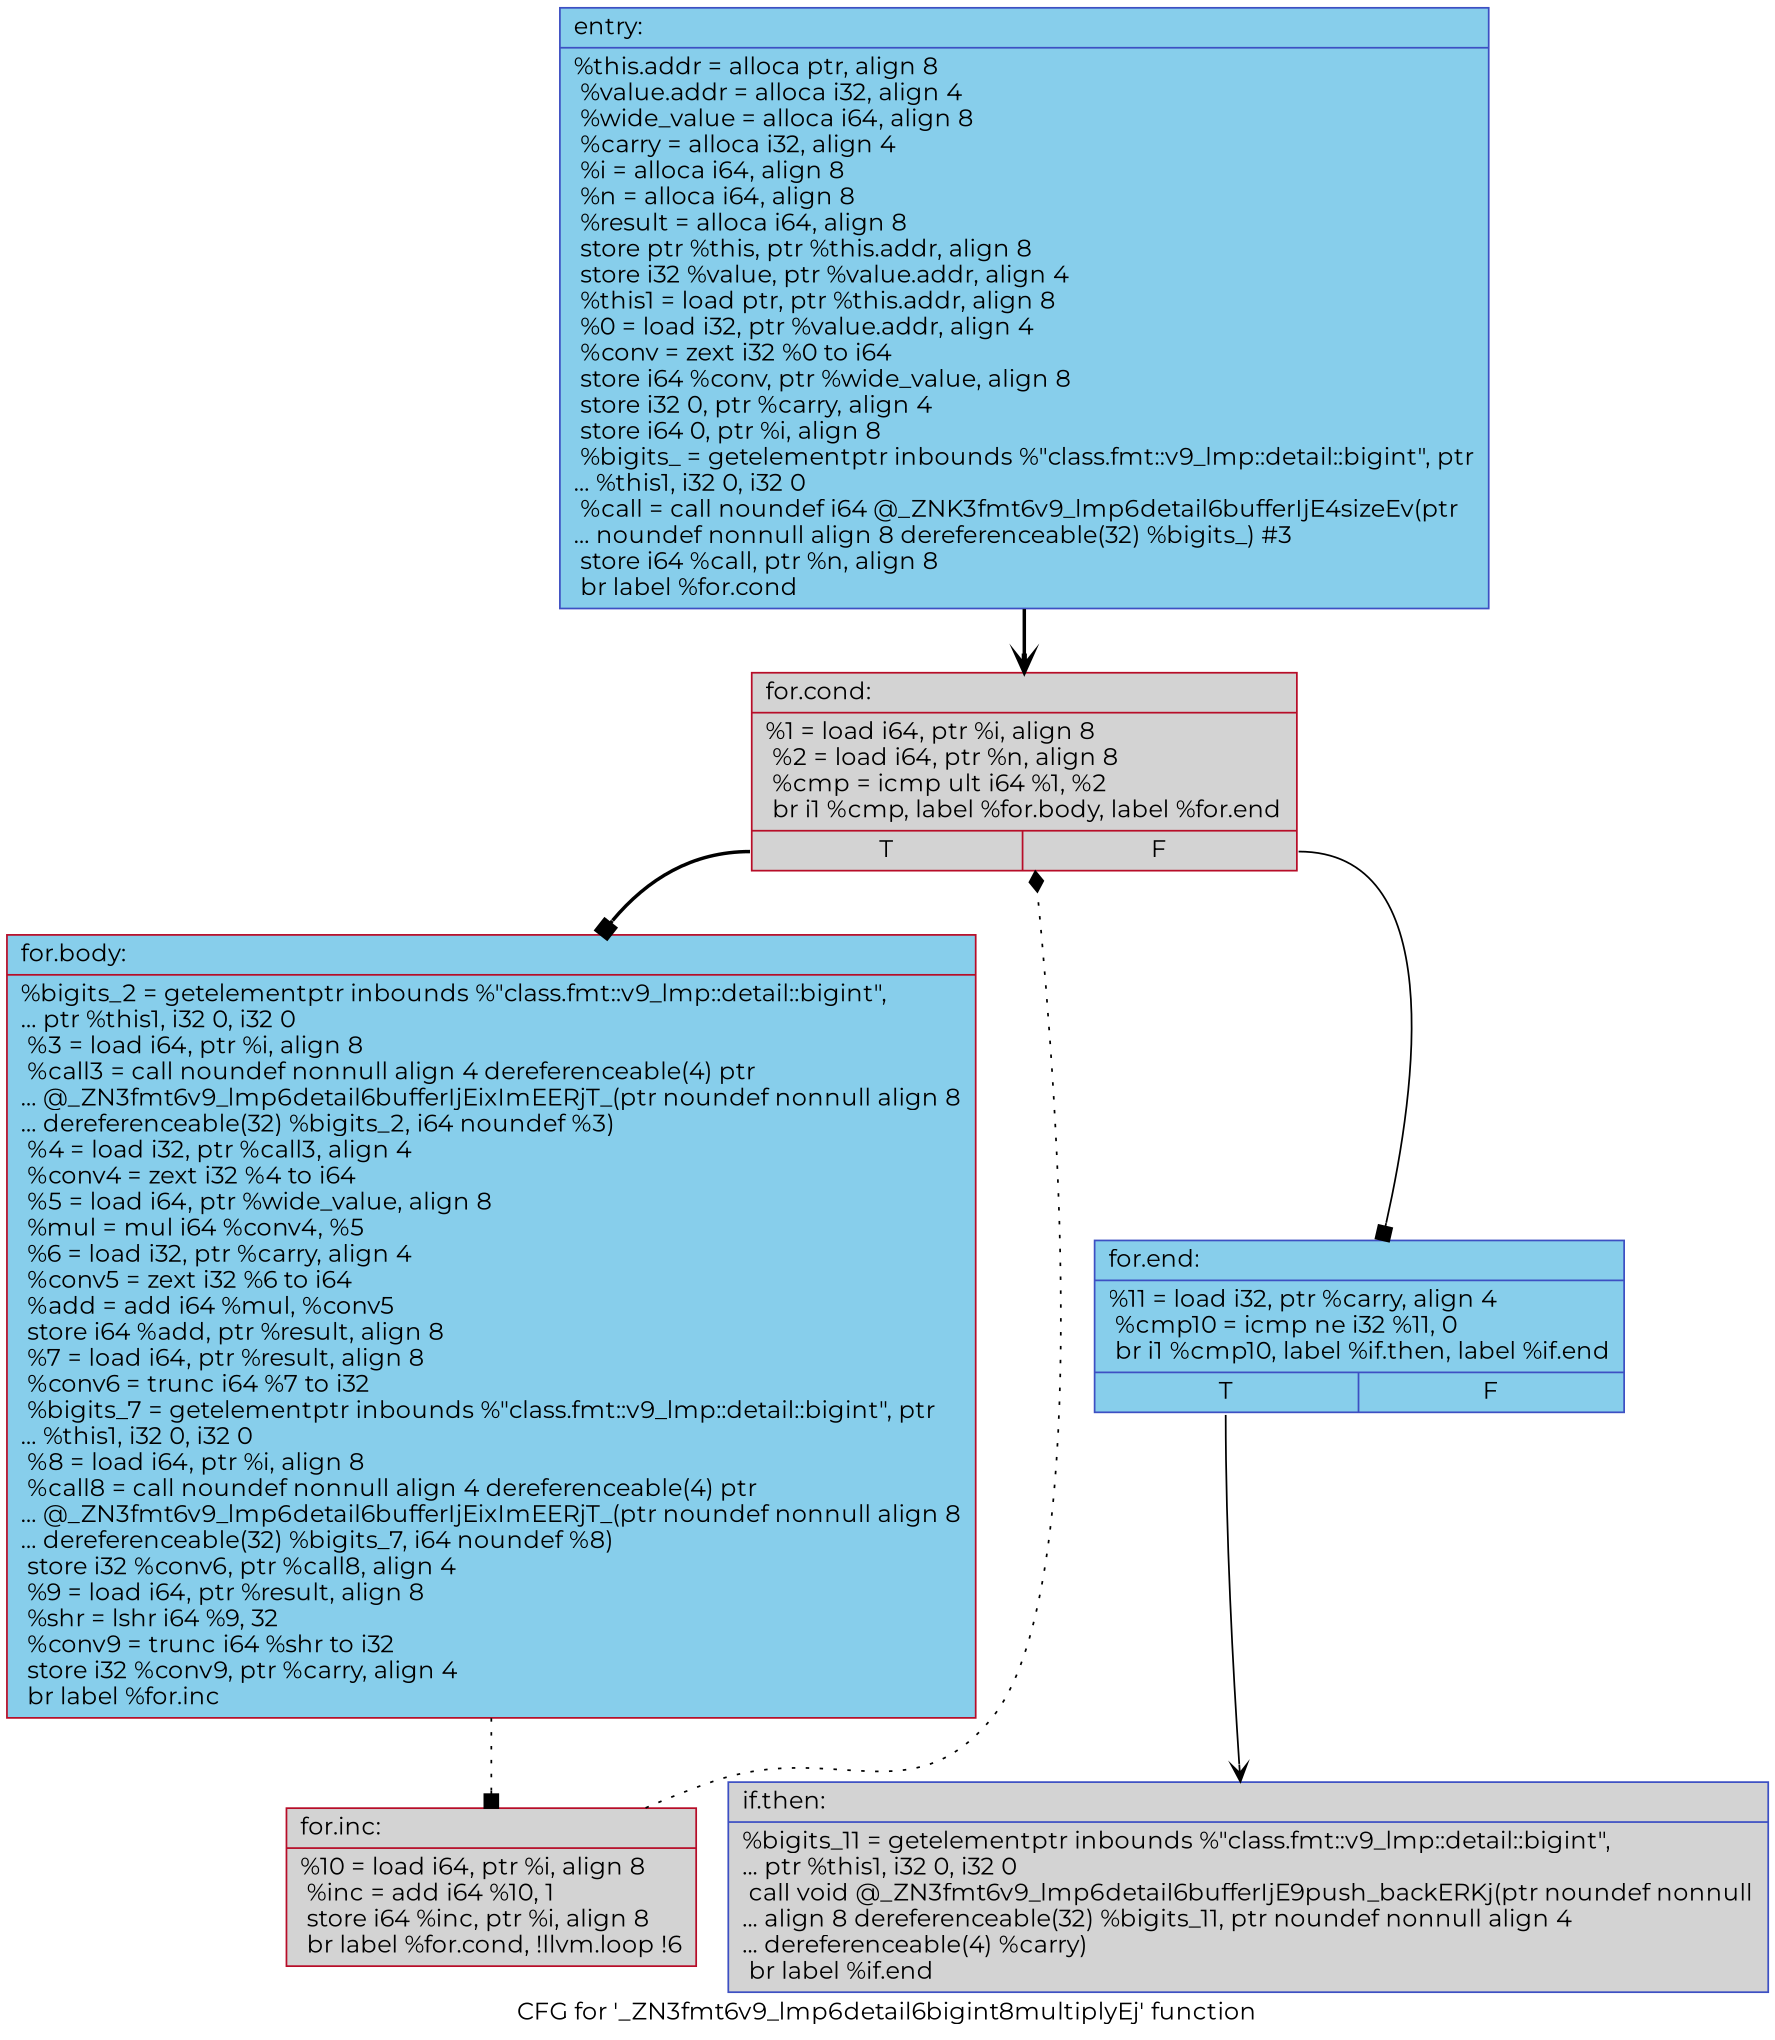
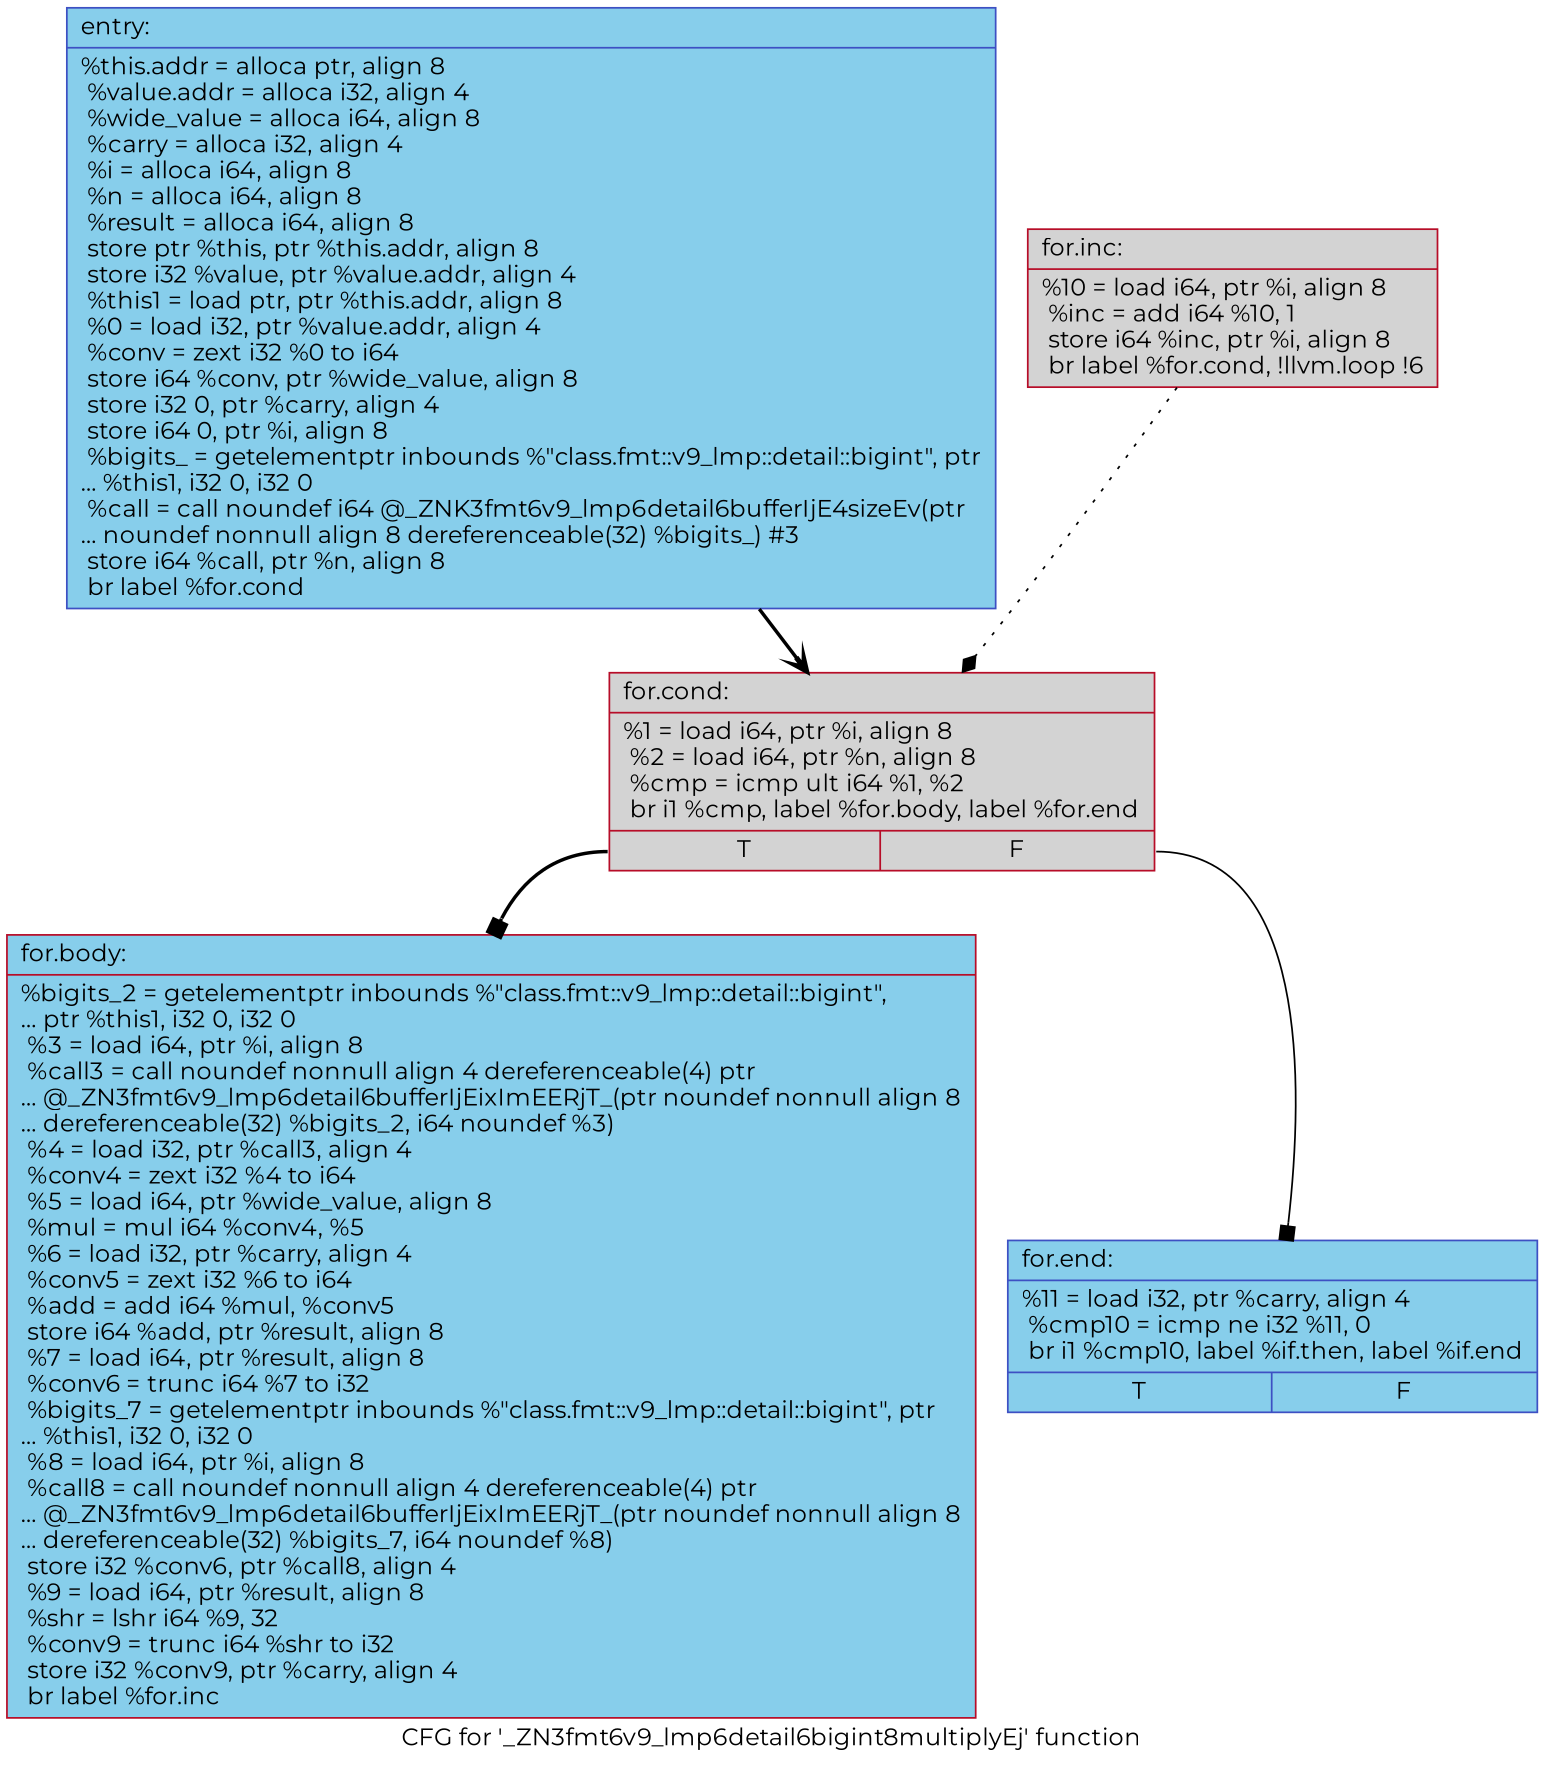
edge "for.body:" -> "for.inc:": removed
node "if.then:": removed
